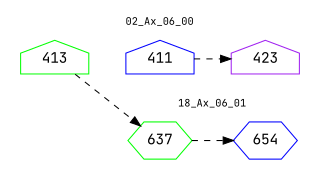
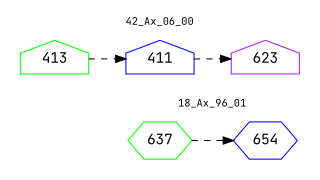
cluster "02_Ax_06_00": label "02_Ax_06_00" -> "42_Ax_06_00"
node "423": label "423" -> "623"
edge "413" -> "637": now "413" -> "411"
cluster "18_Ax_06_01": label "18_Ax_06_01" -> "18_Ax_96_01"
